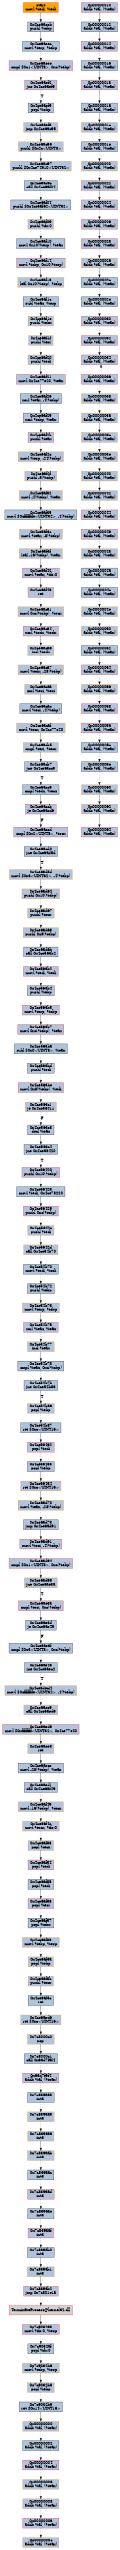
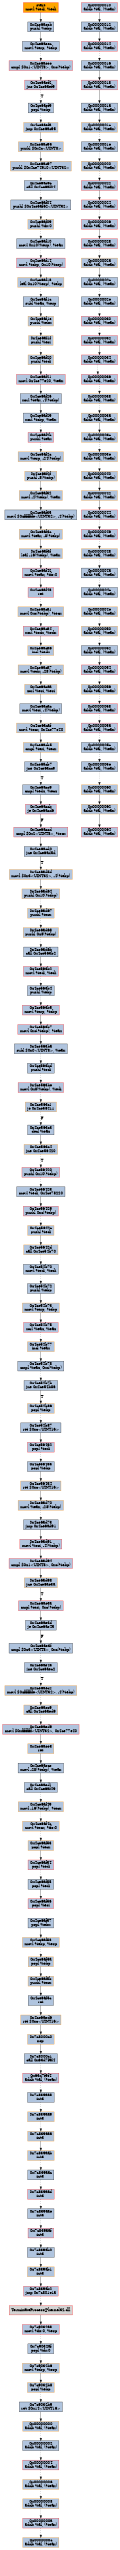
edge "0x00000036 addb %al, (%eax)" -> "0x00000034 addb %al, (%eax)": reversed
edge "0x0000004c addb %al, (%eax)" -> "0x0000004e addb %al, (%eax)": removed
node "0x4ce563c4 jne 0x4ce56420": color black -> darkorange
node "0x4ce6decl2 movl $0xfffffffe<UINT32>, -4(%ebp)": label "0x4ce6decl2 movl $0xfffffffe<UINT32>, -4(%ebp)" -> "0x4ce6aec2 movl $0xfffffffe<UINT32>, -4(%ebp)"
edge "0x4ce6af56 popl %esi" -> "0x4ce6af57 popl %ebx": removed
